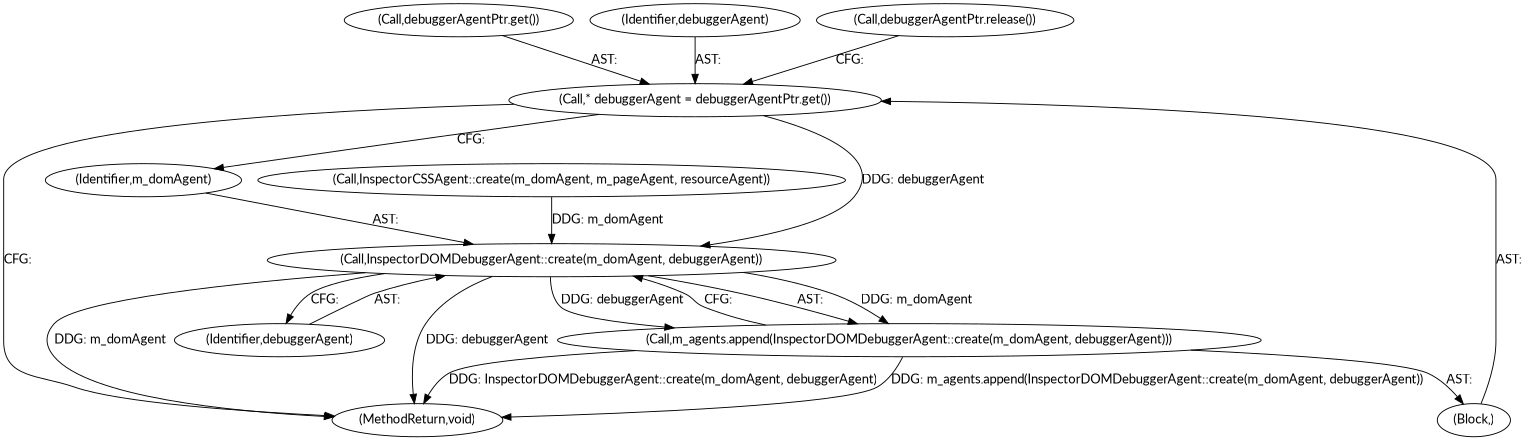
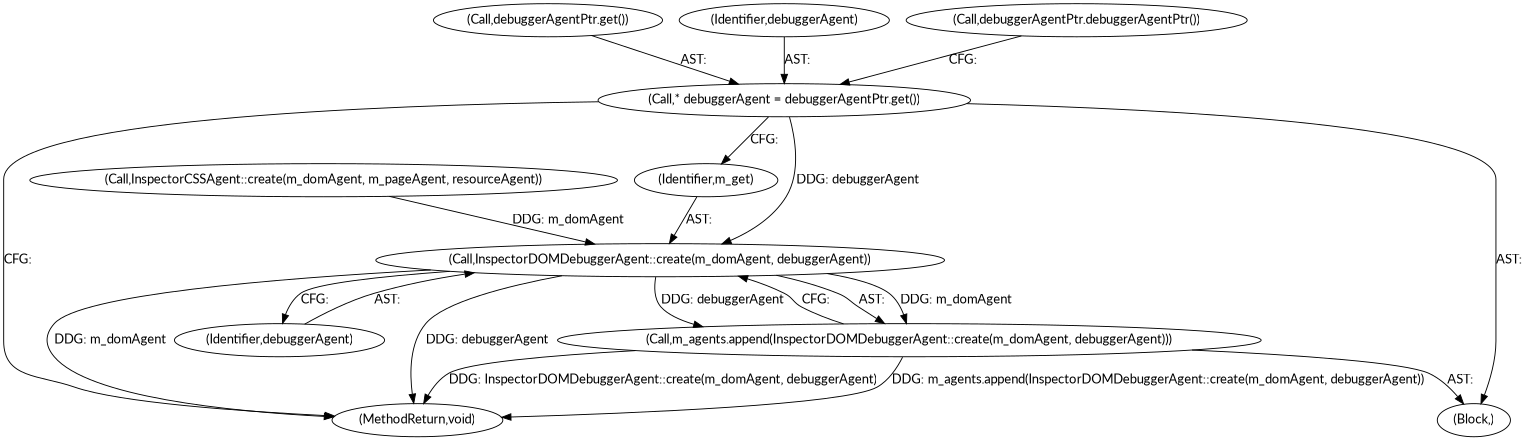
node "(Call,debuggerAgentPtr.release())": label "(Call,debuggerAgentPtr.release())" -> "(Call,debuggerAgentPtr.debuggerAgentPtr())"
edge "(Block,)" -> "(Call,* debuggerAgent = debuggerAgentPtr.get())": reversed
node "(Identifier,m_domAgent)": label "(Identifier,m_domAgent)" -> "(Identifier,m_get)"
